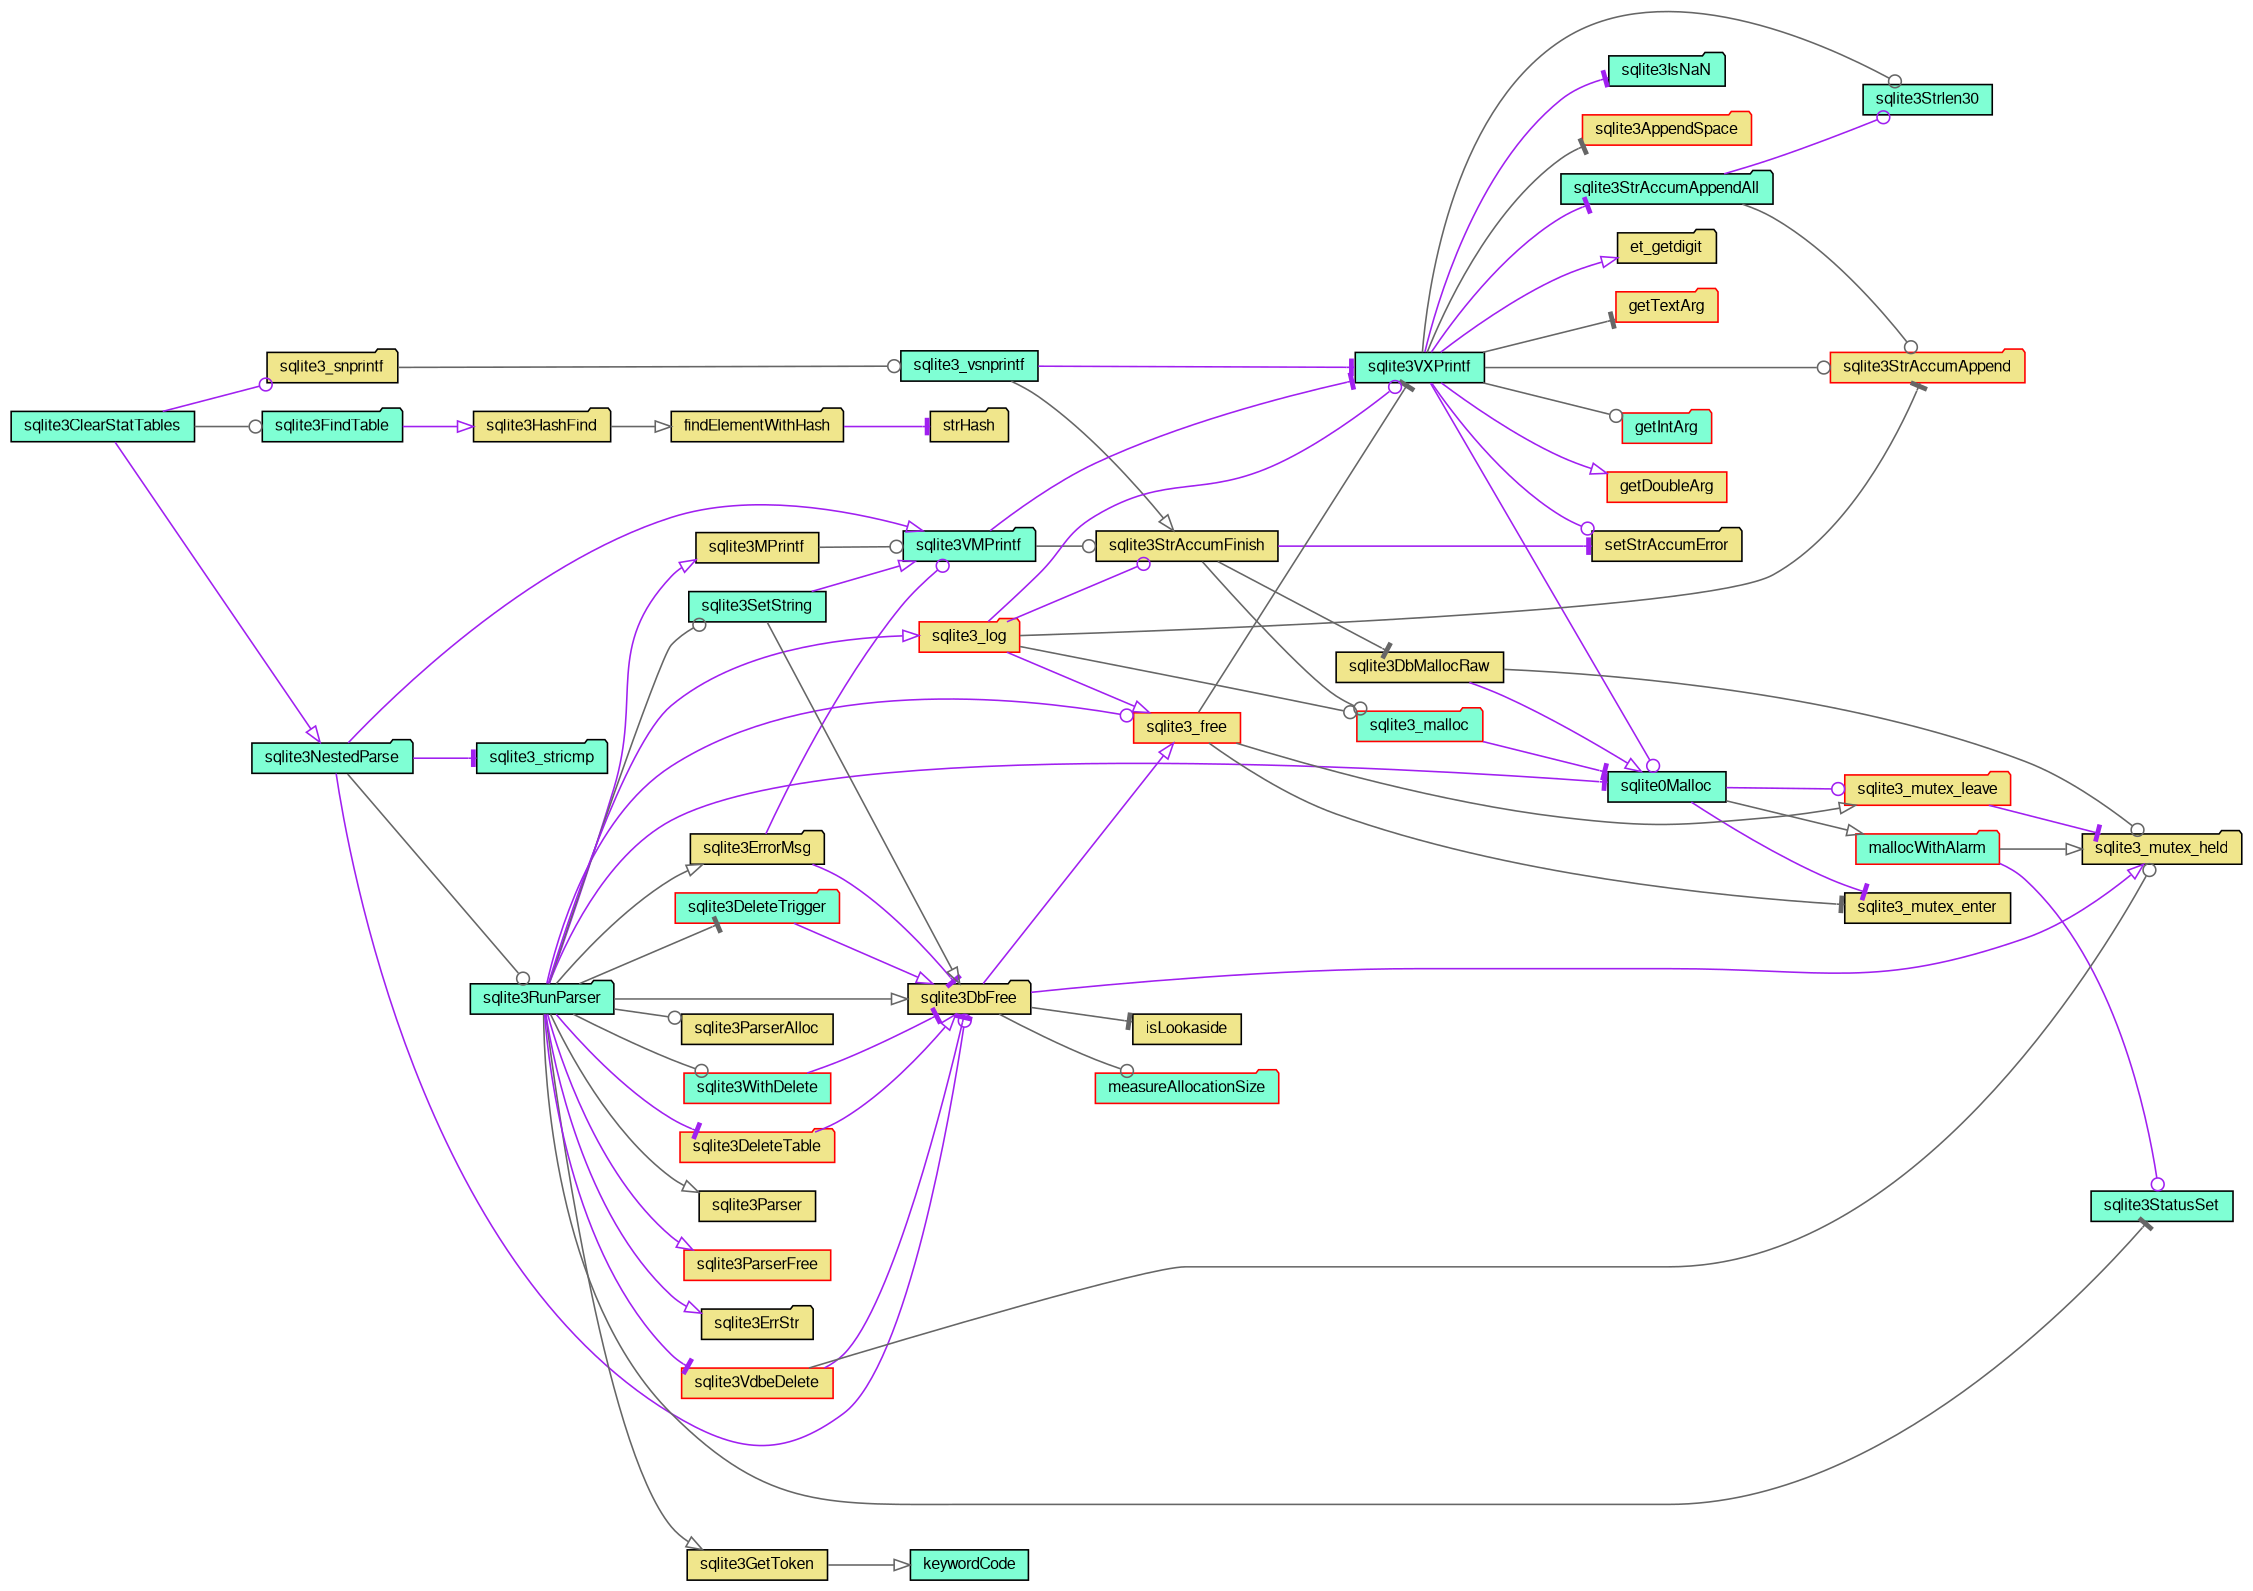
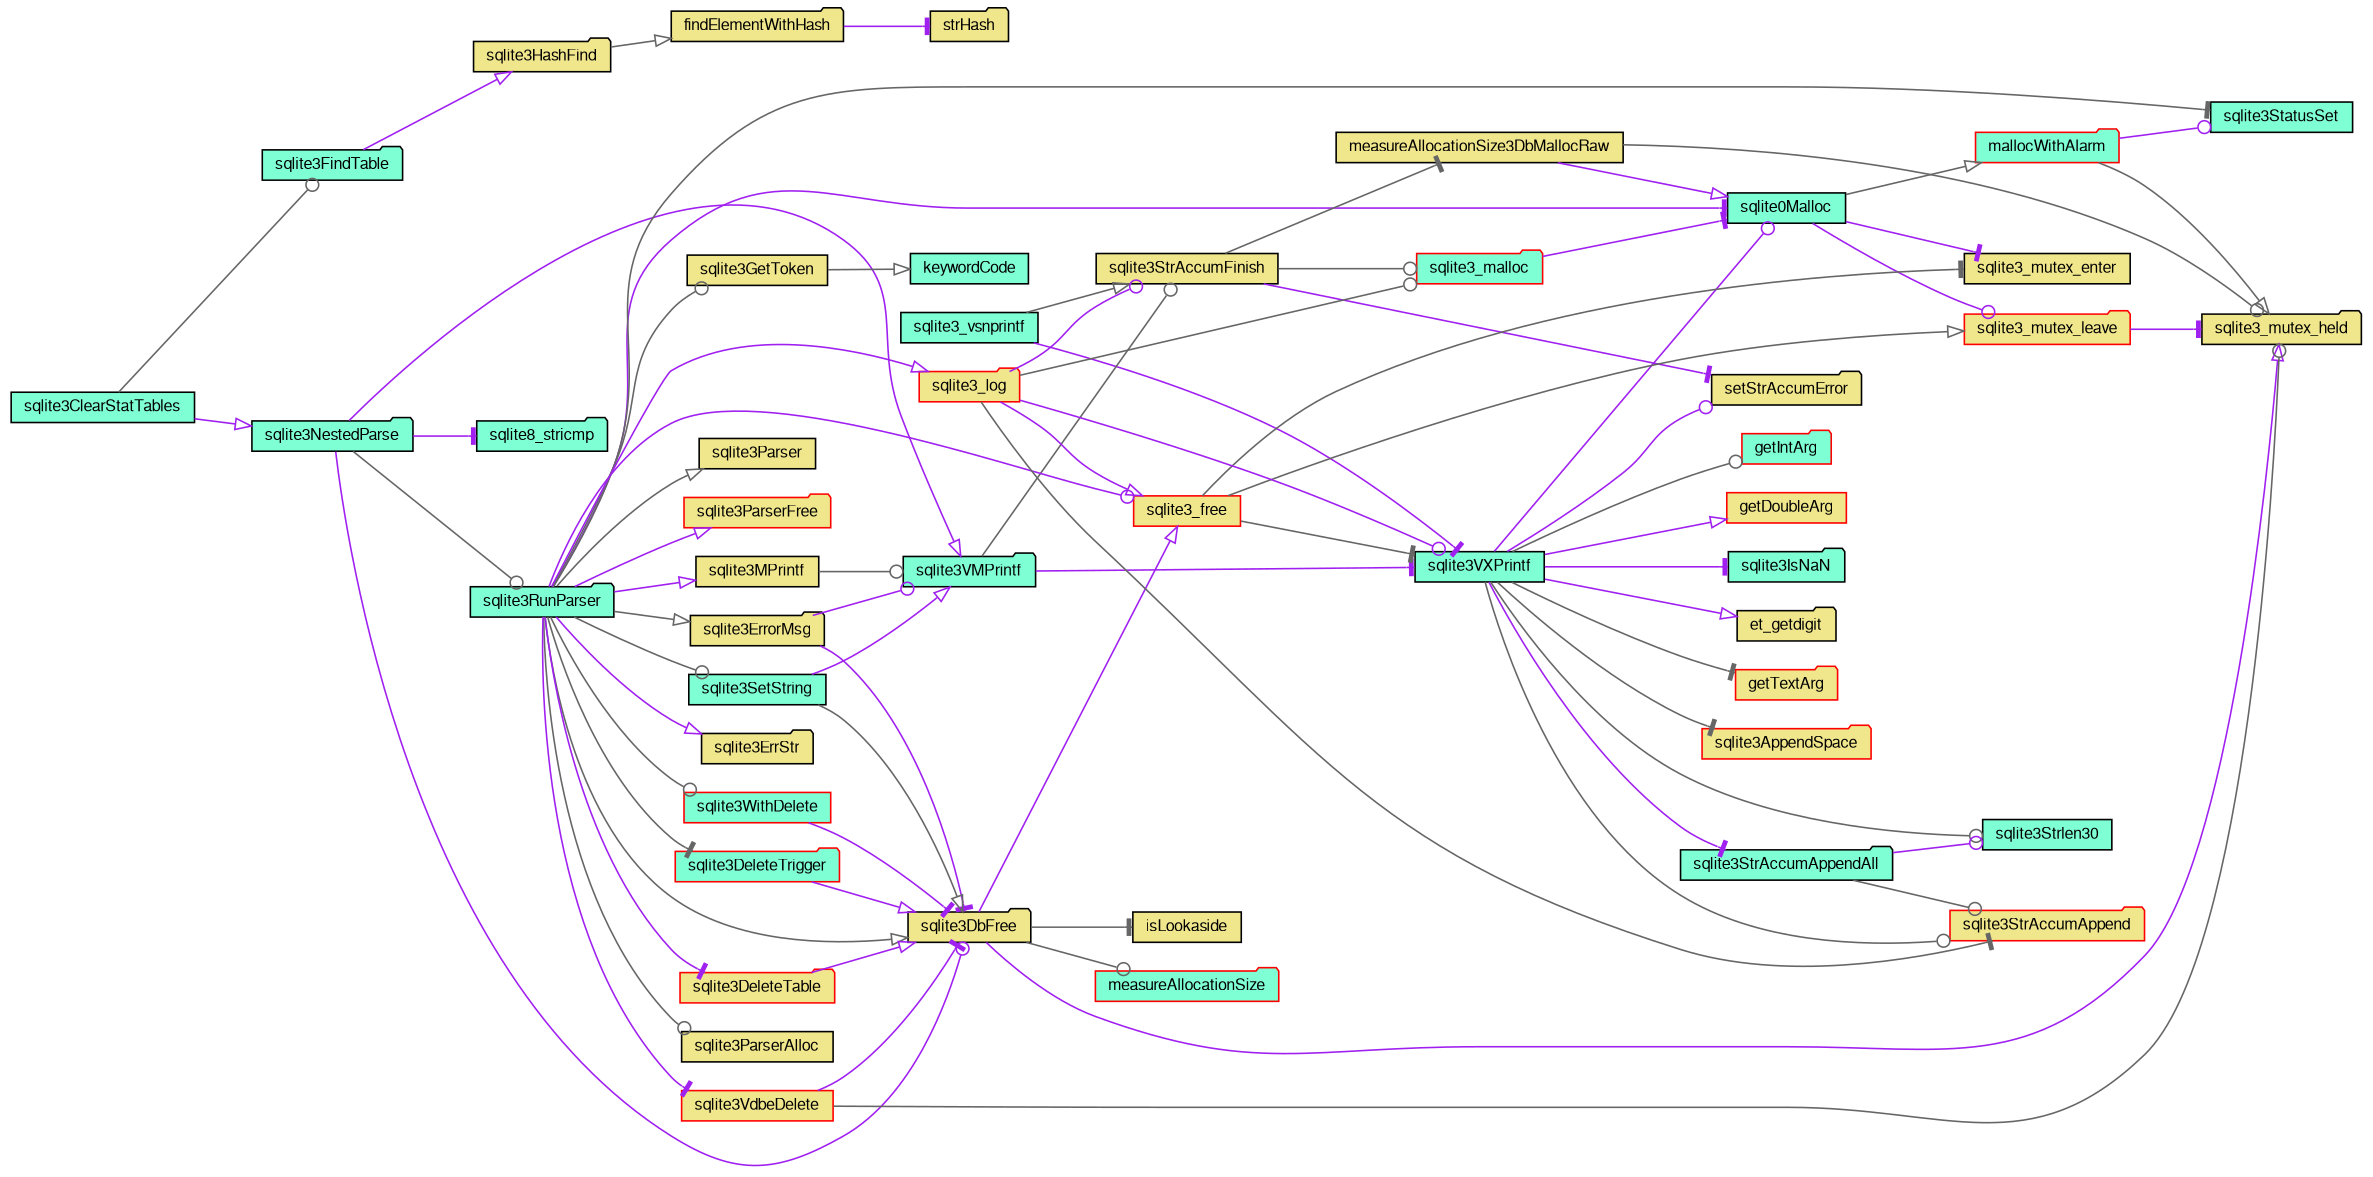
node "sqlite3_snprintf": removed
node "sqlite3DbMallocRaw": label "sqlite3DbMallocRaw" -> "measureAllocationSize3DbMallocRaw"
node "sqlite3_stricmp": label "sqlite3_stricmp" -> "sqlite8_stricmp"
node "sqlite3ParserFree": shape box -> folder
edge "sqlite3RunParser" -> "sqlite3GetToken": arrowhead onormal -> odot
